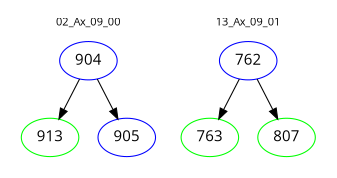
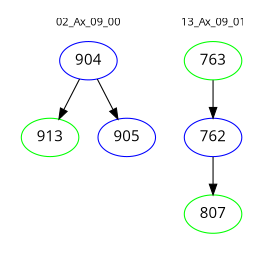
edge "762" -> "763": reversed
